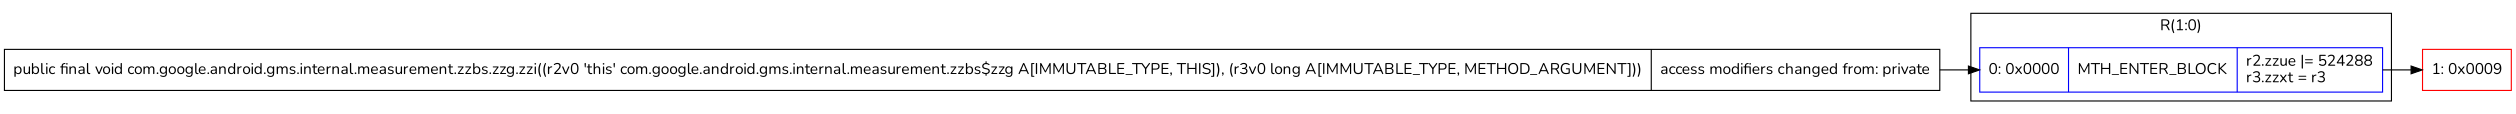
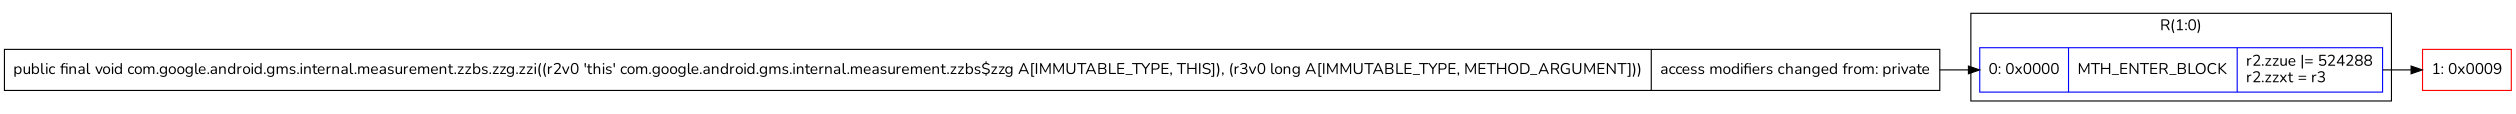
node "0: 0x0000": text "r3.zzxt = r3" -> "r2.zzxt = r3"
